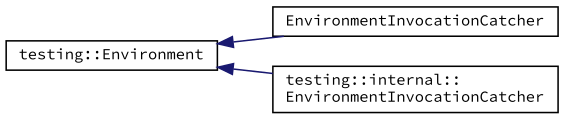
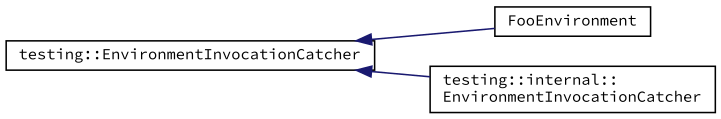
node "EnvironmentInvocationCatcher": label "EnvironmentInvocationCatcher" -> "FooEnvironment"
node "testing::Environment": label "testing::Environment" -> "testing::EnvironmentInvocationCatcher"
